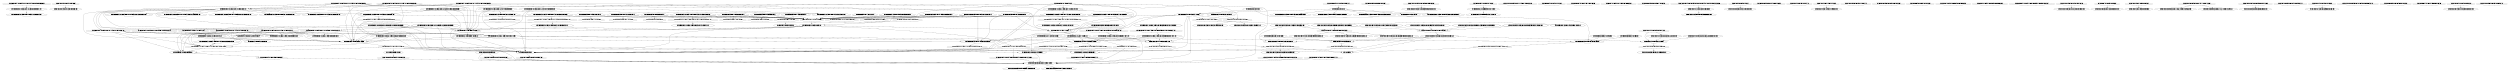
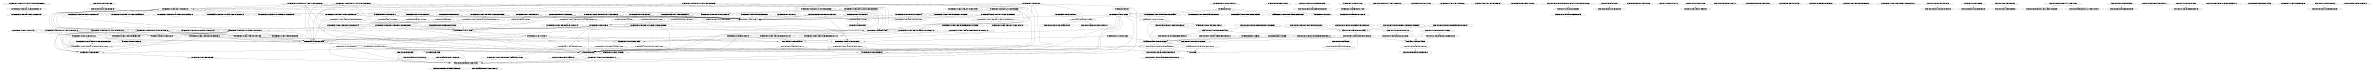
node "org.uberfire.workbench.type.DotResourceTypeDefinition": label "org.uberfire.workbench.type.DotResourceTypeDefinition" -> "org.uberfire.server.type.DotResourceTypeDefinition"
node "org.jboss.errai.databinding.client.api.DemoSplashScreen": label "org.jboss.errai.databinding.client.api.DemoSplashScreen" -> "org.jboss.errai.databinding.client.api.DataBinder"
node "org.uberfire.client.workbench.ActivityManager": label "org.uberfire.client.workbench.ActivityManager" -> "org.uberfire.client.workbench.Workbench"
node "org.jboss.errai.ui.nav.client.local.TransitionAnchorFactory": added
node "impl.uberfire.client.workbench.widgets.panel.ContextPanel": label "impl.uberfire.client.workbench.widgets.panel.ContextPanel" -> "org.uberfire.client.workbench.widgets.panel.ContextPanel"
node "org.uberfire.client.exporter.VFSJSExporter": removed
node "org.jboss.errai.ioc.client.api.builtin.CallerProvider": label "org.jboss.errai.ioc.client.api.builtin.CallerProvider" -> "org.jboss.errai.context.client.api.builtin.CallerProvider"
node "org.uberfire.client.workbench.UberfireContextDefaultImpl": removed
